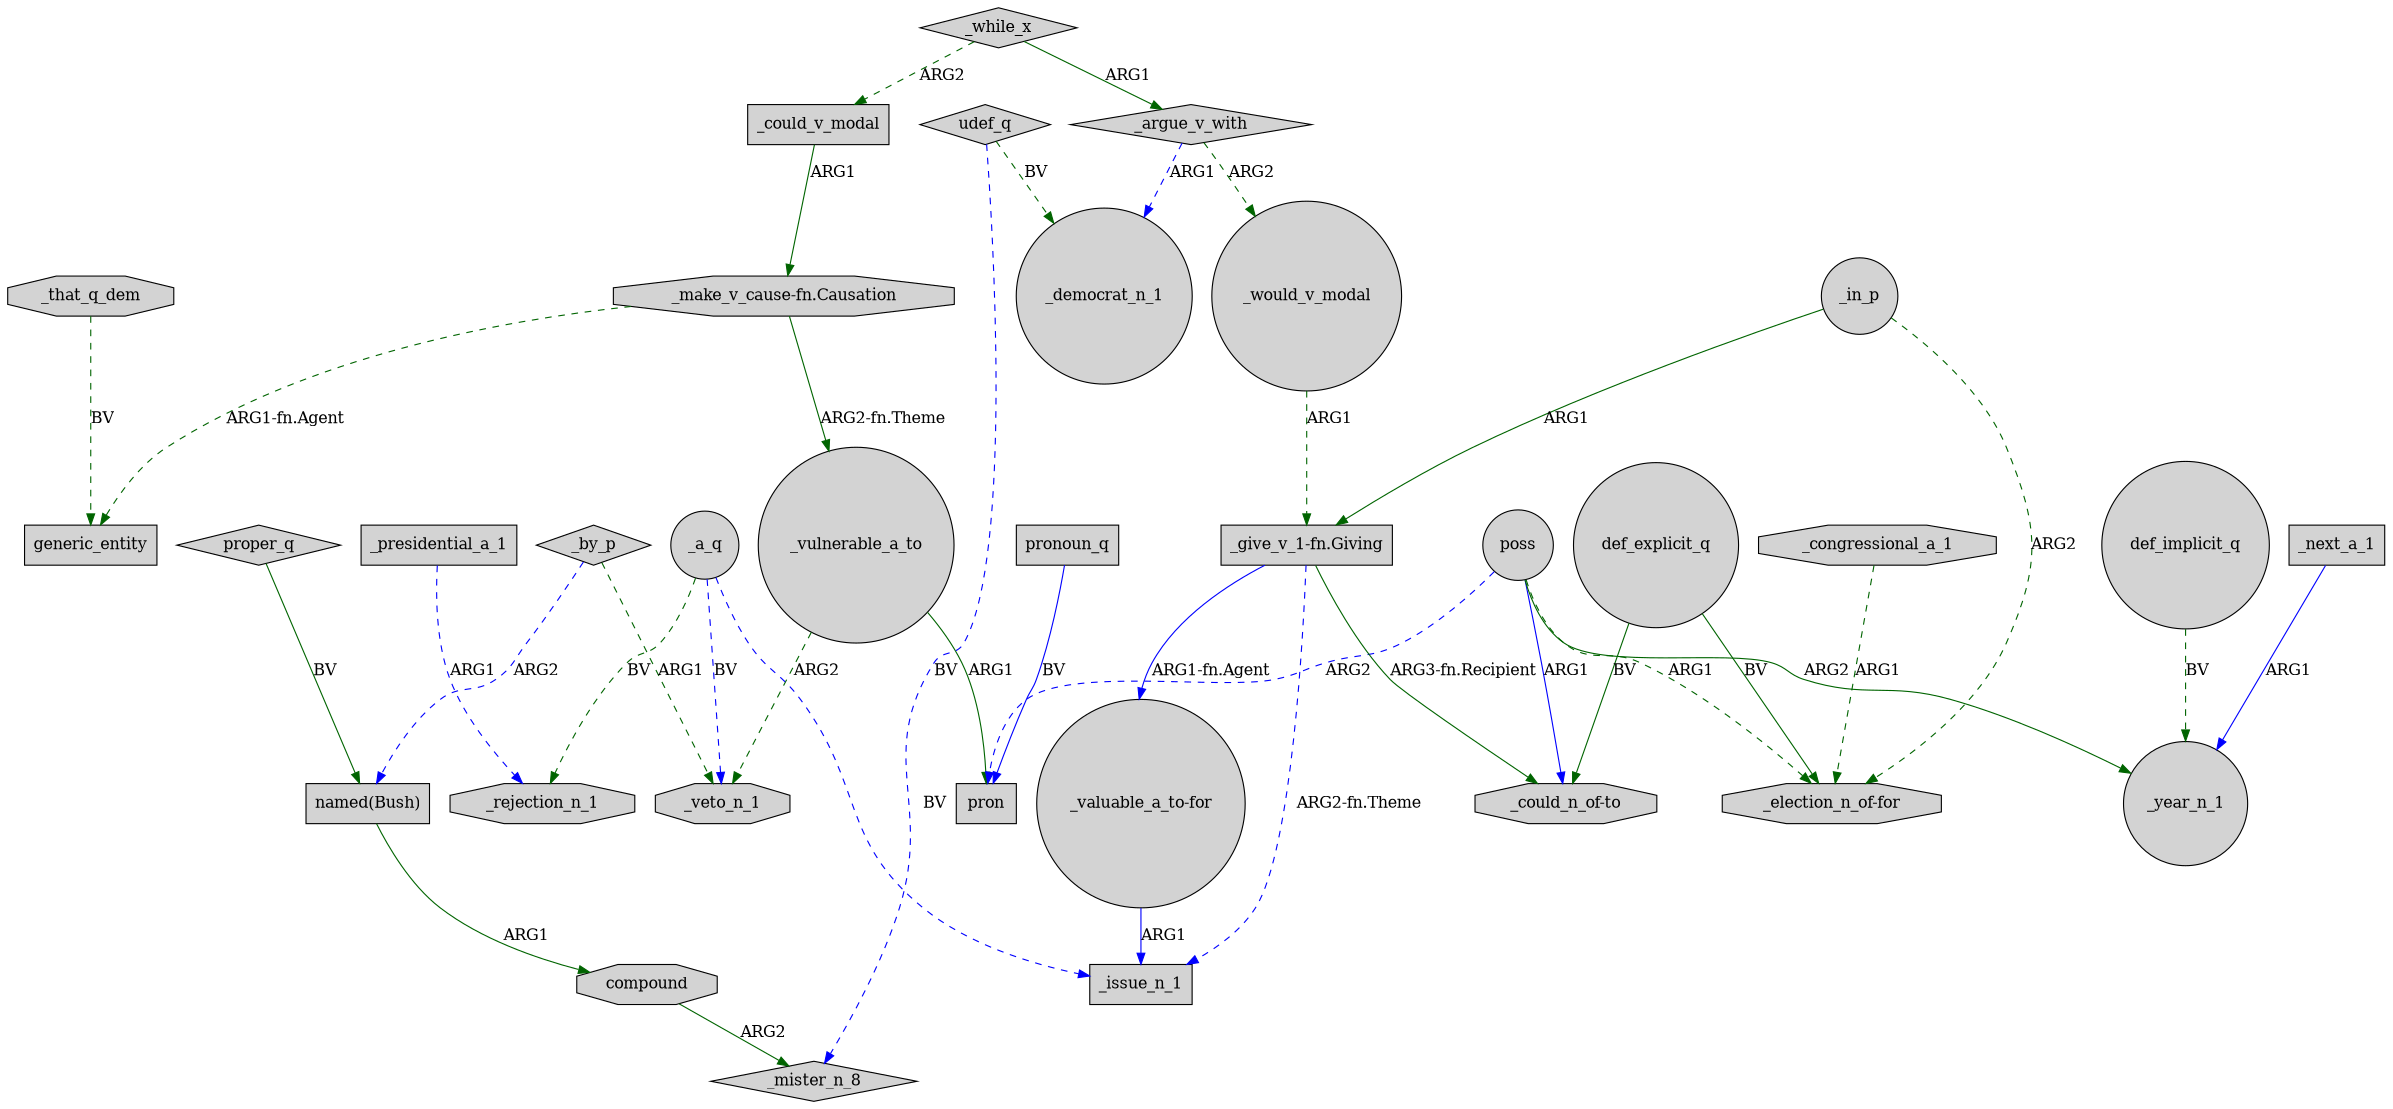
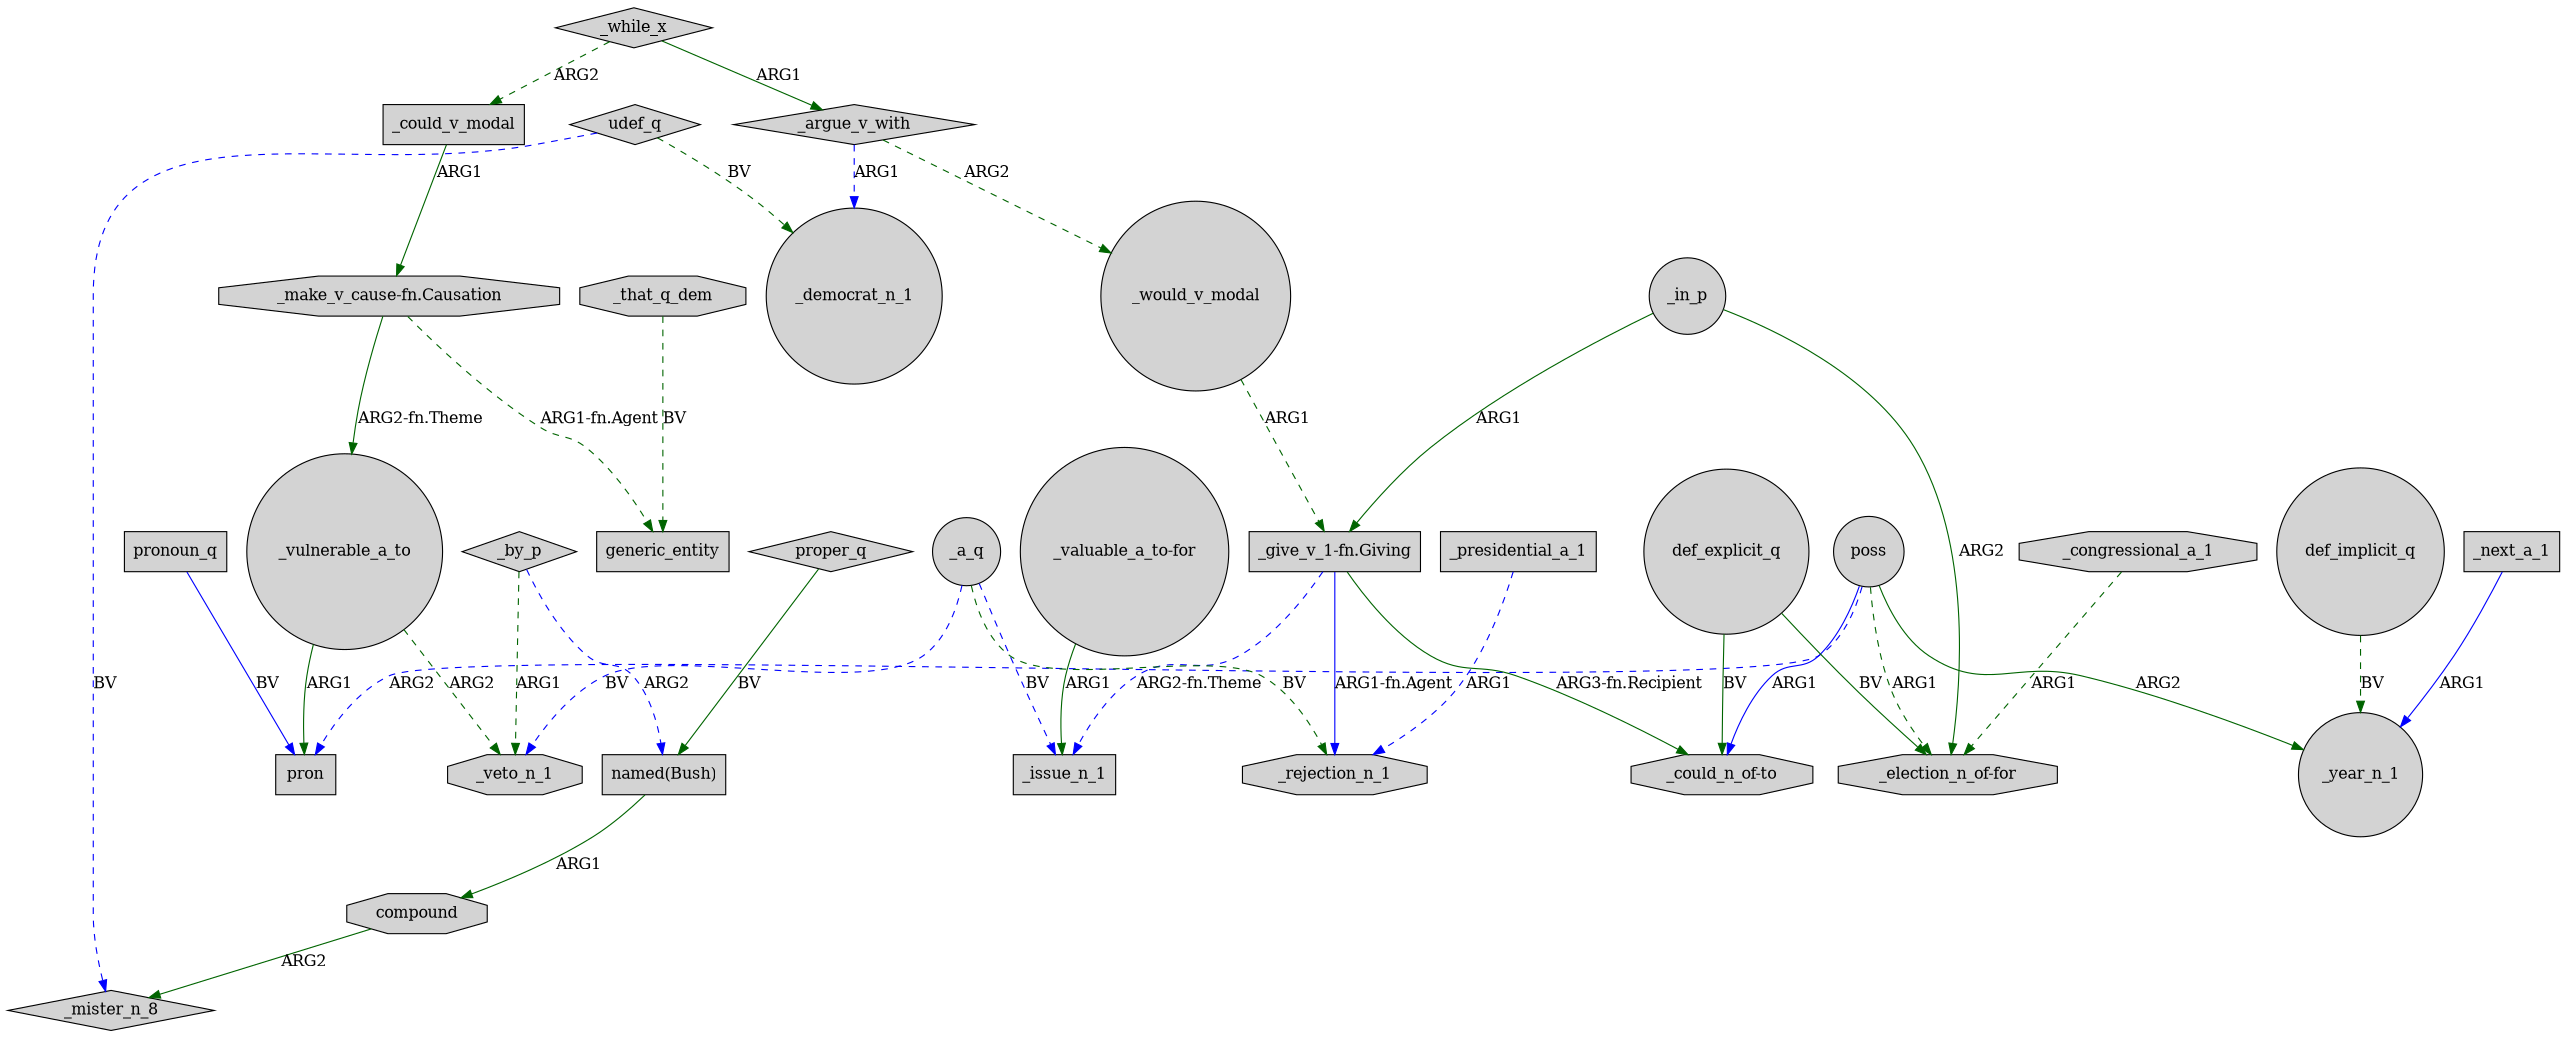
edge "_in_p" -> "_election_n_of-for": style dashed -> solid
edge "_give_v_1-fn.Giving" -> "_valuable_a_to-for": now "_give_v_1-fn.Giving" -> "_rejection_n_1"
edge "_valuable_a_to-for" -> "_issue_n_1": color blue -> darkgreen
